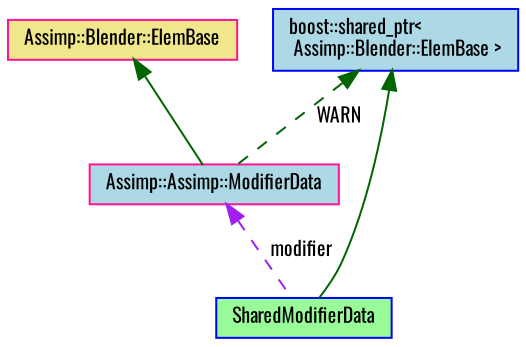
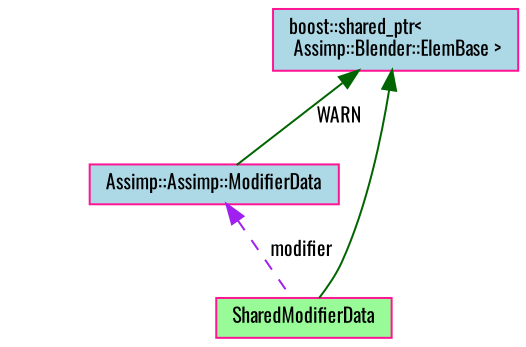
node "Assimp::Blender::ElemBase": removed
node "boost::shared_ptr< Assimp::Blender::ElemBase >": color blue -> deeppink
edge "Assimp::Assimp::ModifierData" -> "boost::shared_ptr< Assimp::Blender::ElemBase >": style dashed -> solid
node "SharedModifierData": color blue -> deeppink
